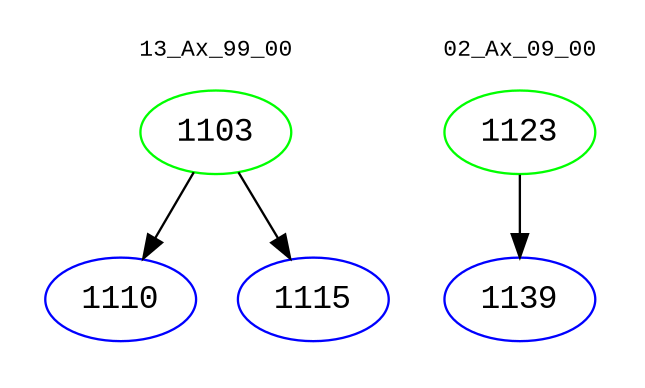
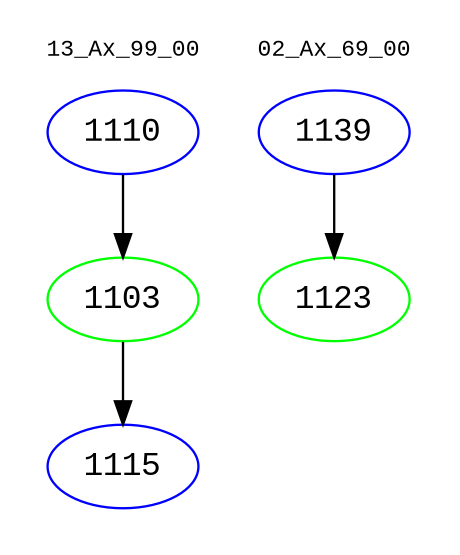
cluster "02_Ax_09_00": label "02_Ax_09_00" -> "02_Ax_69_00"
edge "1123" -> "1139": reversed
edge "1103" -> "1110": reversed
